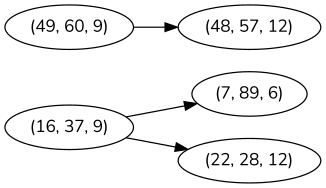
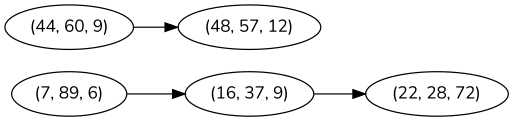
node "(49, 60, 9)": label "(49, 60, 9)" -> "(44, 60, 9)"
edge "(16, 37, 9)" -> "(7, 89, 6)": reversed
node "(22, 28, 12)": label "(22, 28, 12)" -> "(22, 28, 72)"
